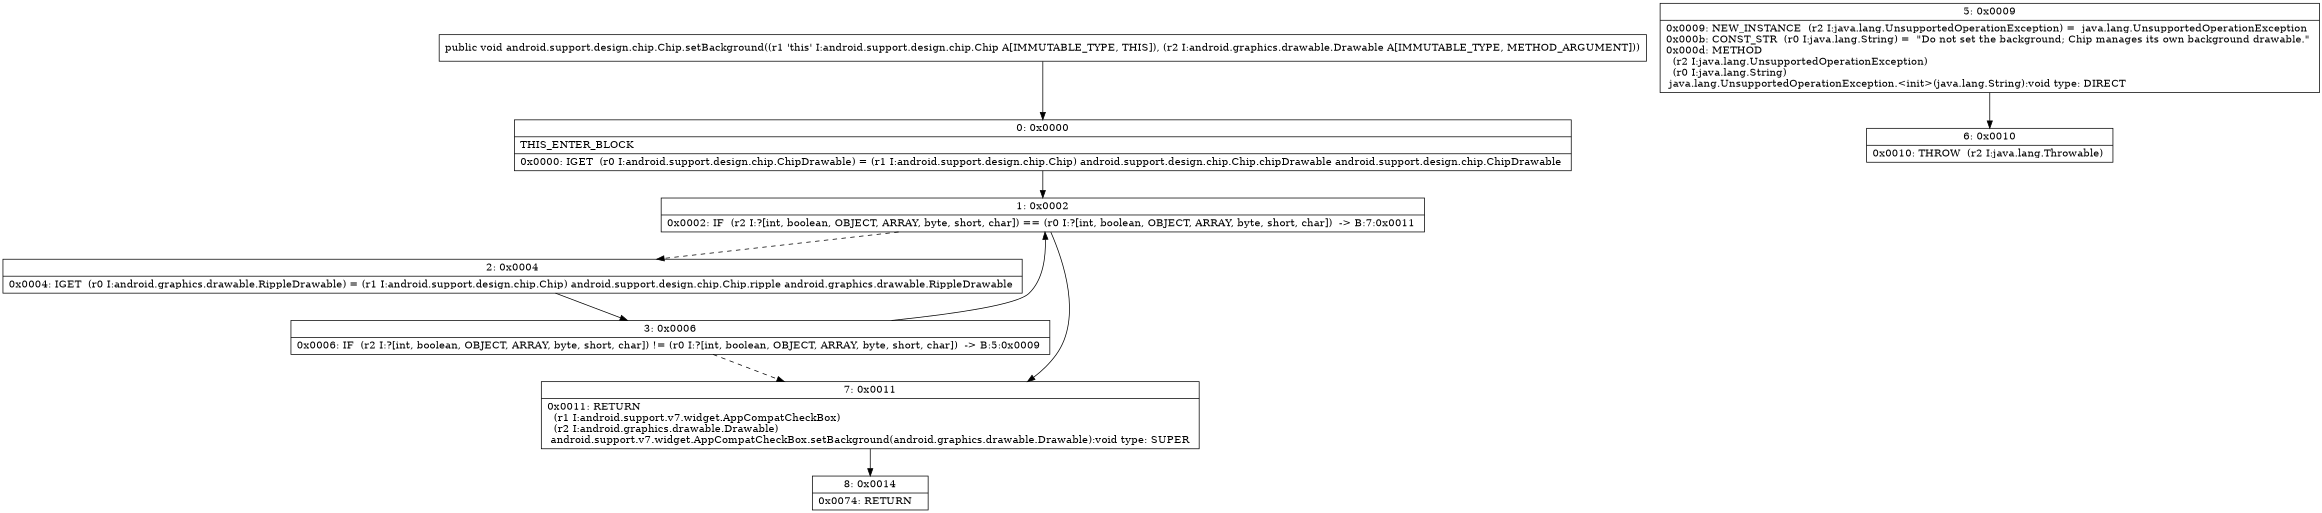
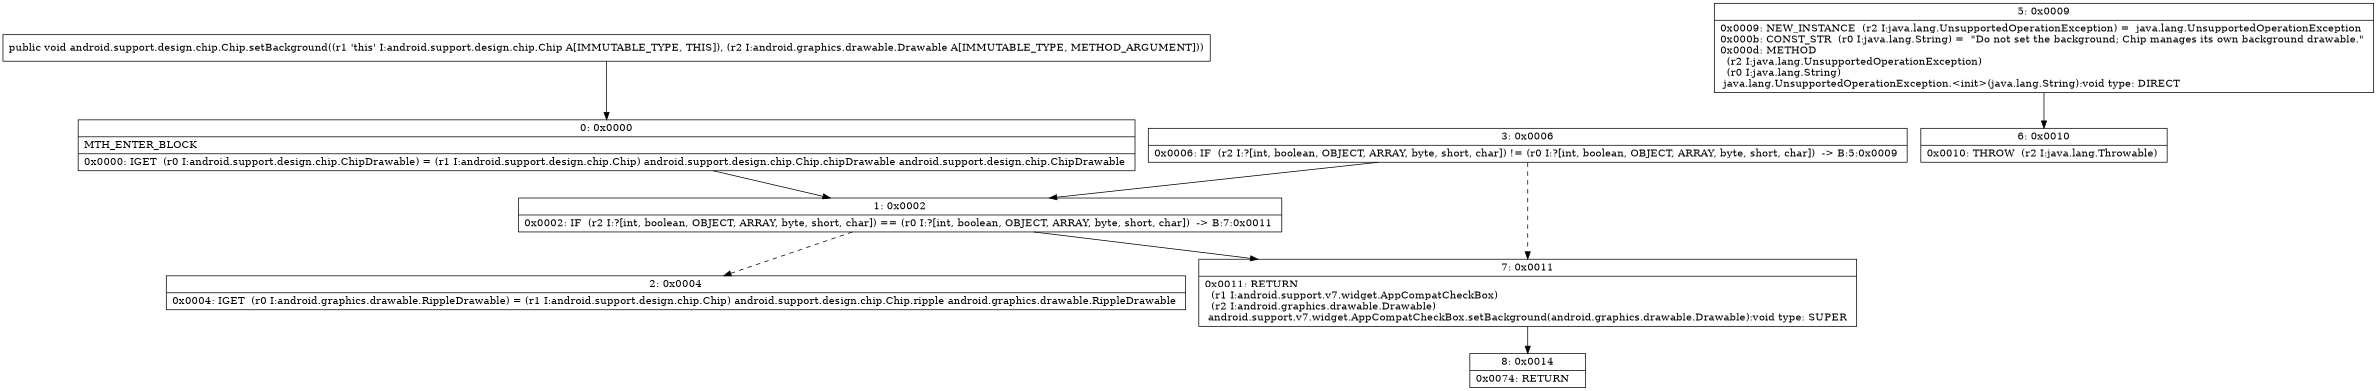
node "0: 0x0000": text "THIS_ENTER_BLOCK" -> "MTH_ENTER_BLOCK"
edge "2: 0x0004" -> "3: 0x0006": removed
